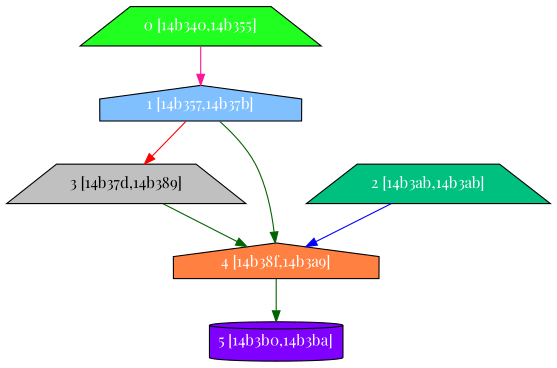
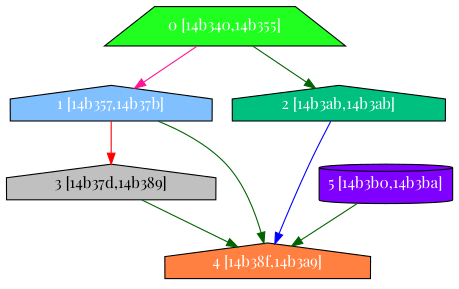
edge "0 [14b340,14b355]" -> "2 [14b3ab,14b3ab]": added
node "3 [14b37d,14b389]": shape trapezium -> house
node "2 [14b3ab,14b3ab]": shape trapezium -> house
edge "4 [14b38f,14b3a9]" -> "5 [14b3b0,14b3ba]": reversed
